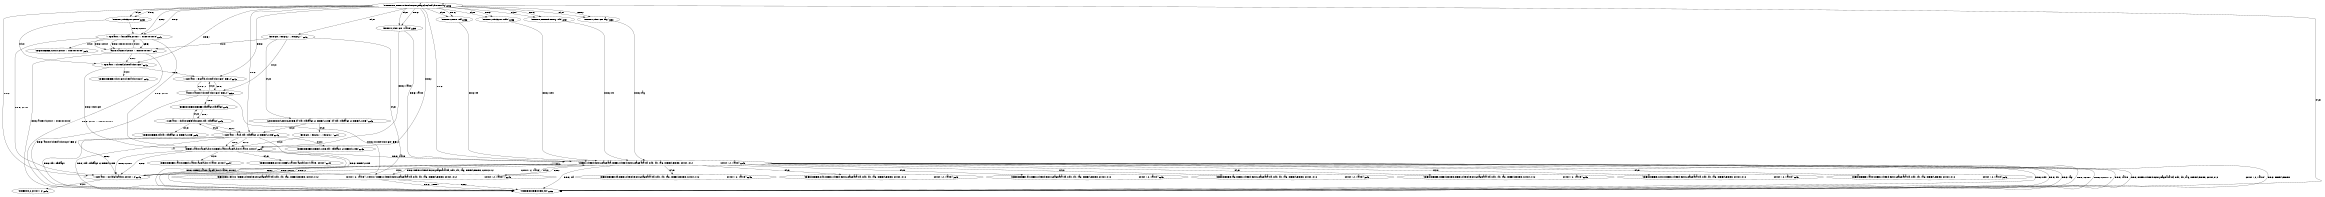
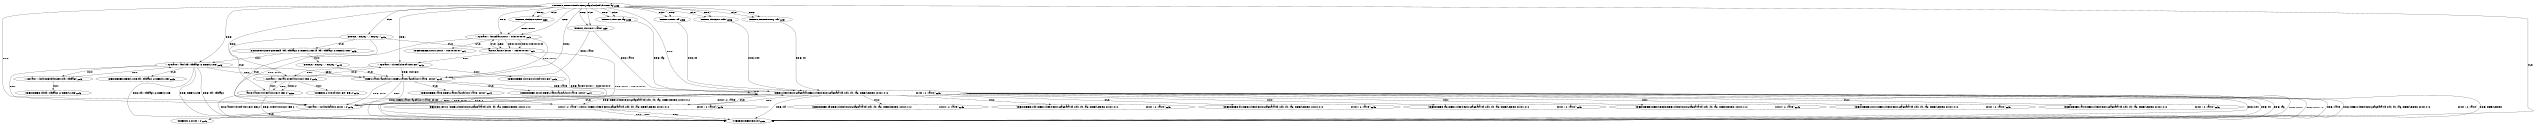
edge "(PARAM,uint32_t count)" -> "(<operator>.sizeOf,sizeof(uint16_t))": now "(<operator>.equals,sizeof(uint16_t) == 2)" -> "(<operator>.sizeOf,sizeof(uint16_t))"
node "(LITERAL,2,sizeof(uint16_t) == 2)": added
node "(FIELD_IDENTIFIER,tif_flags,tif_flags)": removed
